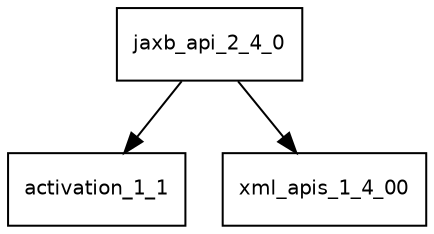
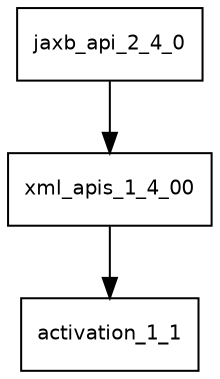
edge "jaxb_api_2_4_0" -> "activation_1_1": now "xml_apis_1_4_00" -> "activation_1_1"
